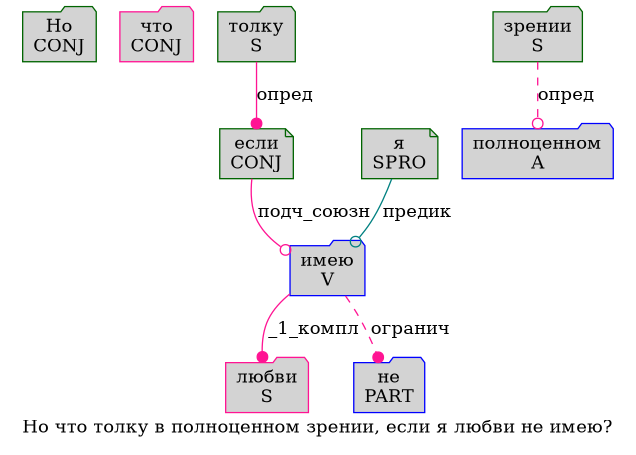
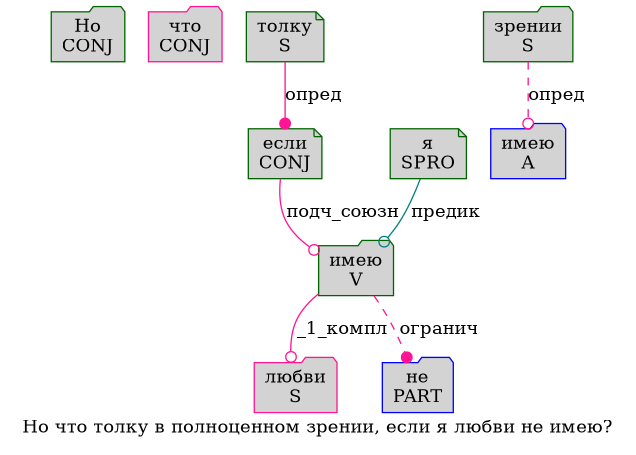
node "толку S": shape folder -> note
node "полноценном A": label "полноценном A" -> "имею A"
node "имею V": color blue -> darkgreen
edge "имею V" -> "любви S": arrowhead dot -> odot
